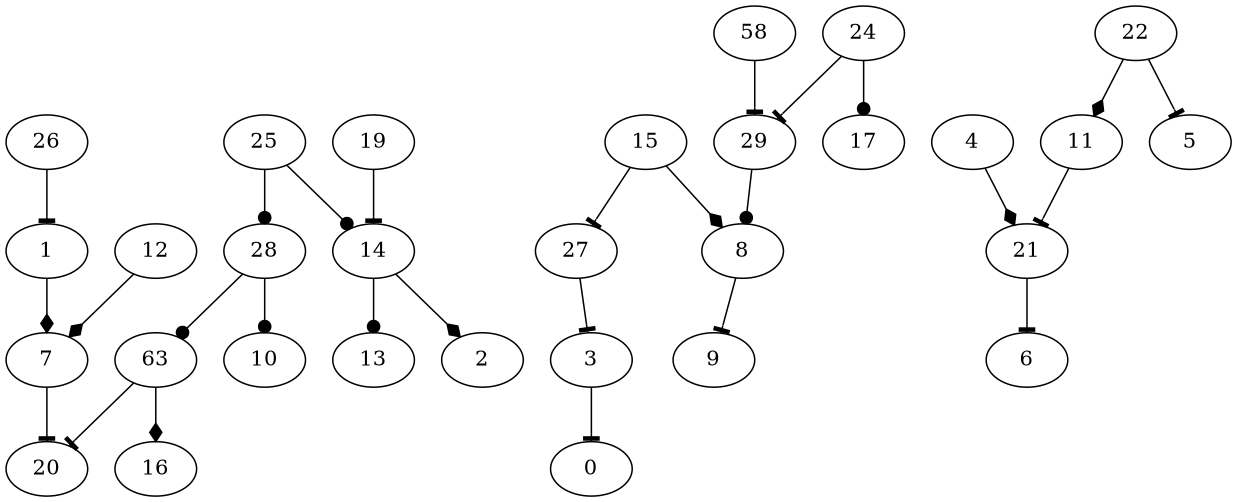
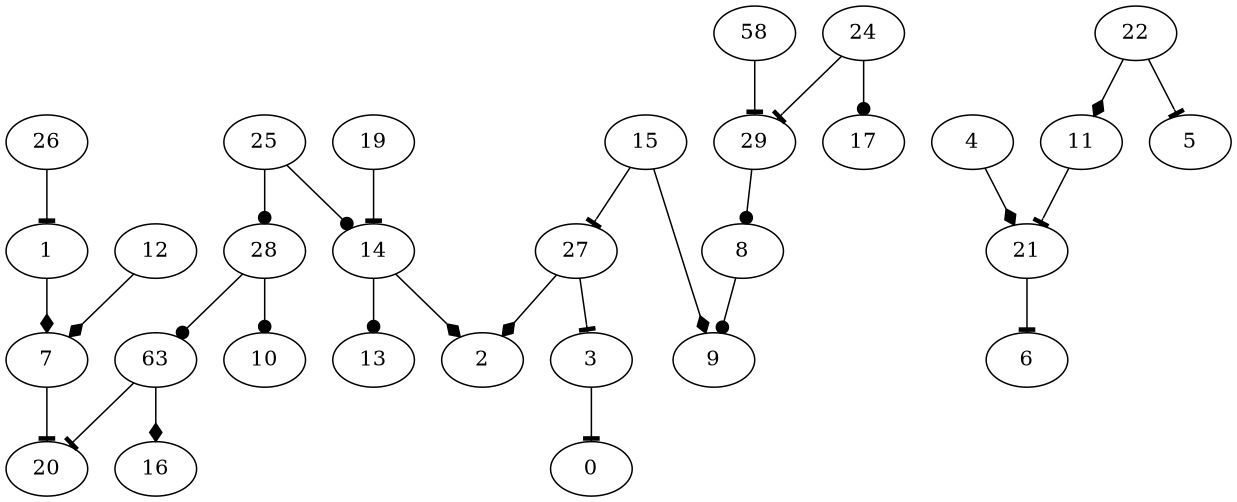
edge "15" -> "8": now "15" -> "9"
edge "27" -> "2": added
edge "8" -> "9": arrowhead tee -> dot
